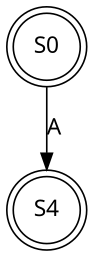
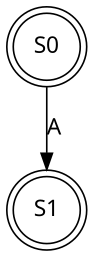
node "S4": label "S4" -> "S1"
